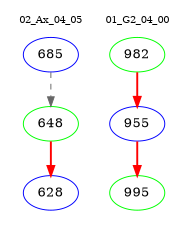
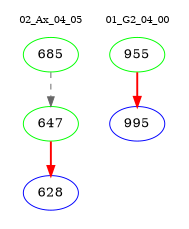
node "685": color blue -> green
node "982": removed
node "648": label "648" -> "647"
node "955": color blue -> green
node "995": color green -> blue
